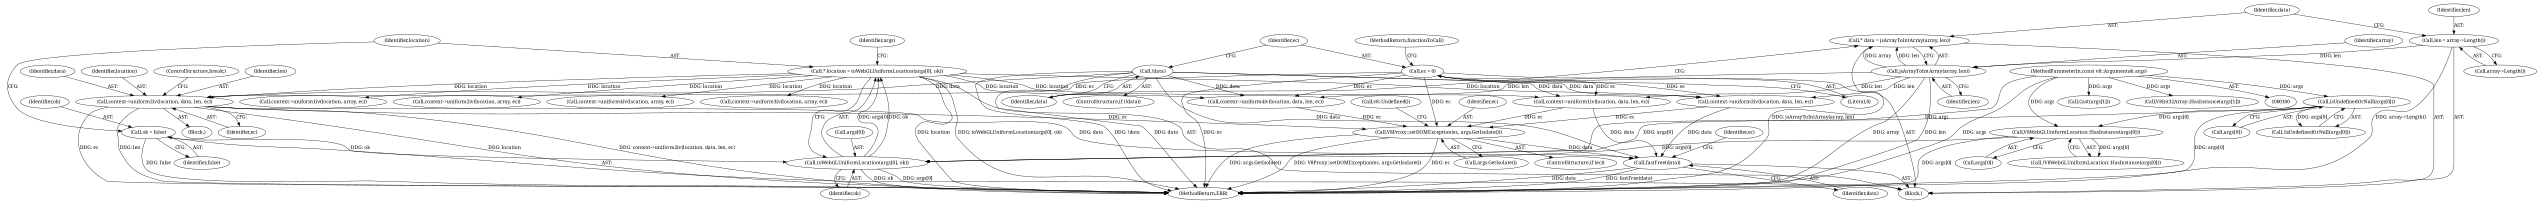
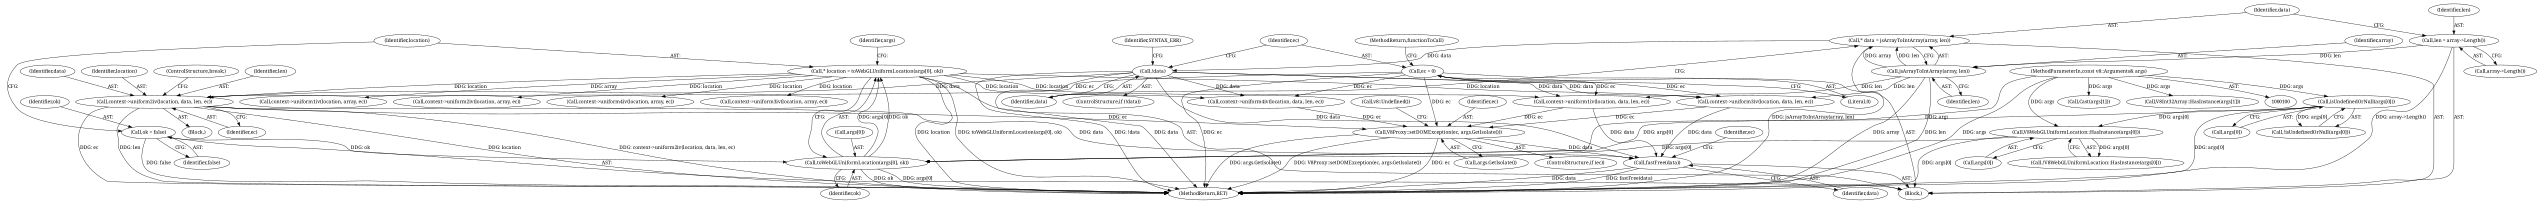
node "(Identifier,SYNTAX_ERR)": added
edge "(Call,* data = jsArrayToIntArray(array, len))" -> "(Call,!data)": added, label "DDG: data"
edge "(Call,jsArrayToIntArray(array, len))" -> "(Call,context->uniform4iv(location, data, len, ec))": removed, label "DDG: len"
edge "(Call,* location = toWebGLUniformLocation(args[0], ok))" -> "(Call,context->uniform1iv(location, array, ec))": label "DDG: location" -> "DDG: array"
node "(MethodReturn,ERR)": label "(MethodReturn,ERR)" -> "(MethodReturn,RET)"
